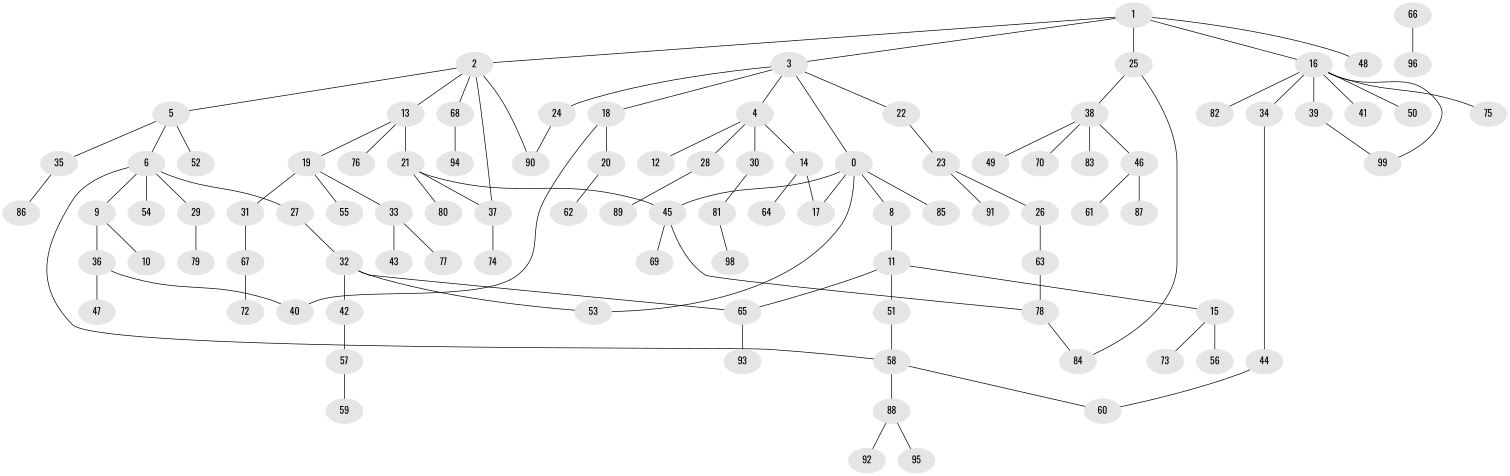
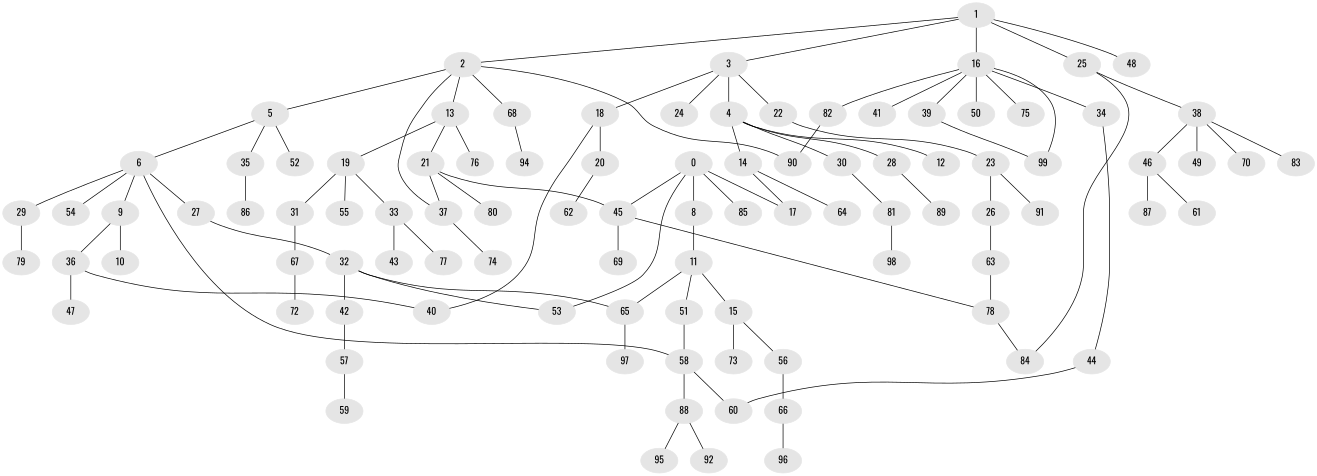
edge "3" -- "0": removed
edge "24" -- "90": now "82" -- "90"
node "93": label "93" -> "97"
edge "56" -- "66": added
